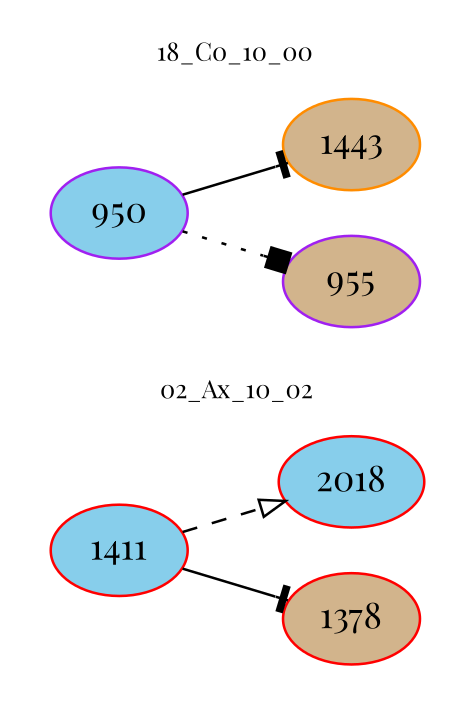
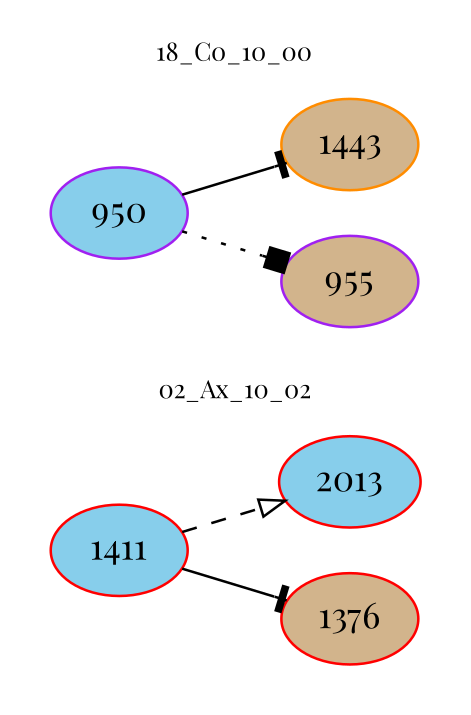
node "2018": label "2018" -> "2013"
node "1378": label "1378" -> "1376"
